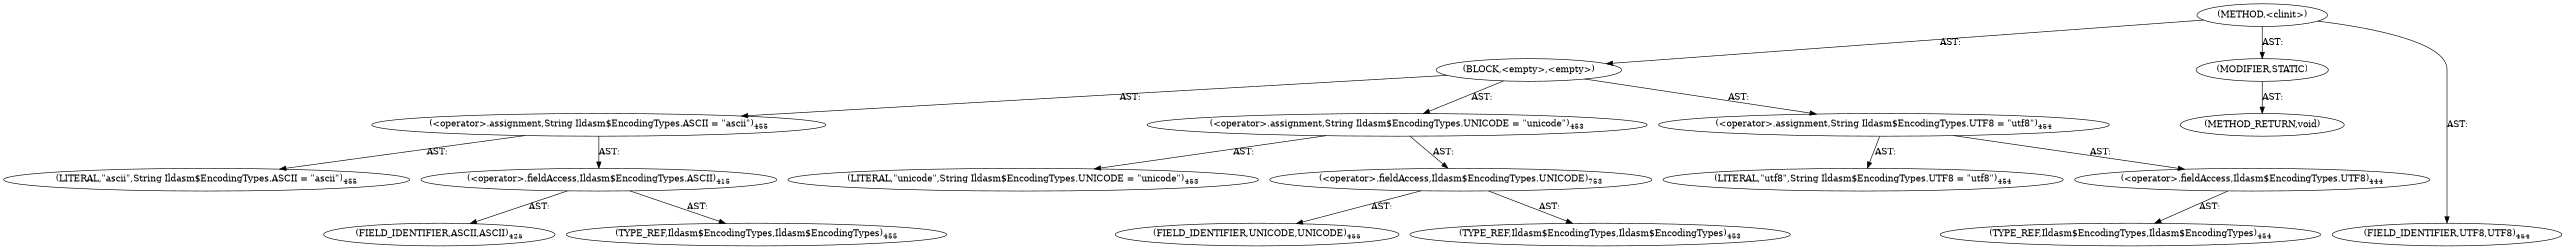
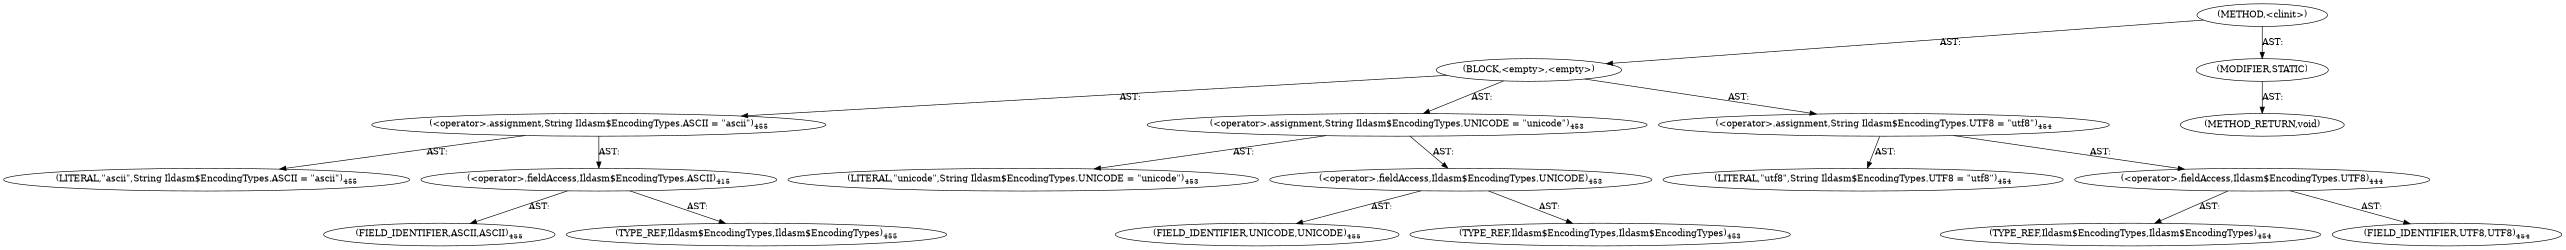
edge "(METHOD,<clinit>)" -> "(FIELD_IDENTIFIER,UTF8,UTF8)": now "(<operator>.fieldAccess,Ildasm$EncodingTypes.UTF8)" -> "(FIELD_IDENTIFIER,UTF8,UTF8)"
node "(<operator>.fieldAccess,Ildasm$EncodingTypes.UNICODE)": text "753" -> "453"
node "(FIELD_IDENTIFIER,ASCII,ASCII)": text "425" -> "455"
